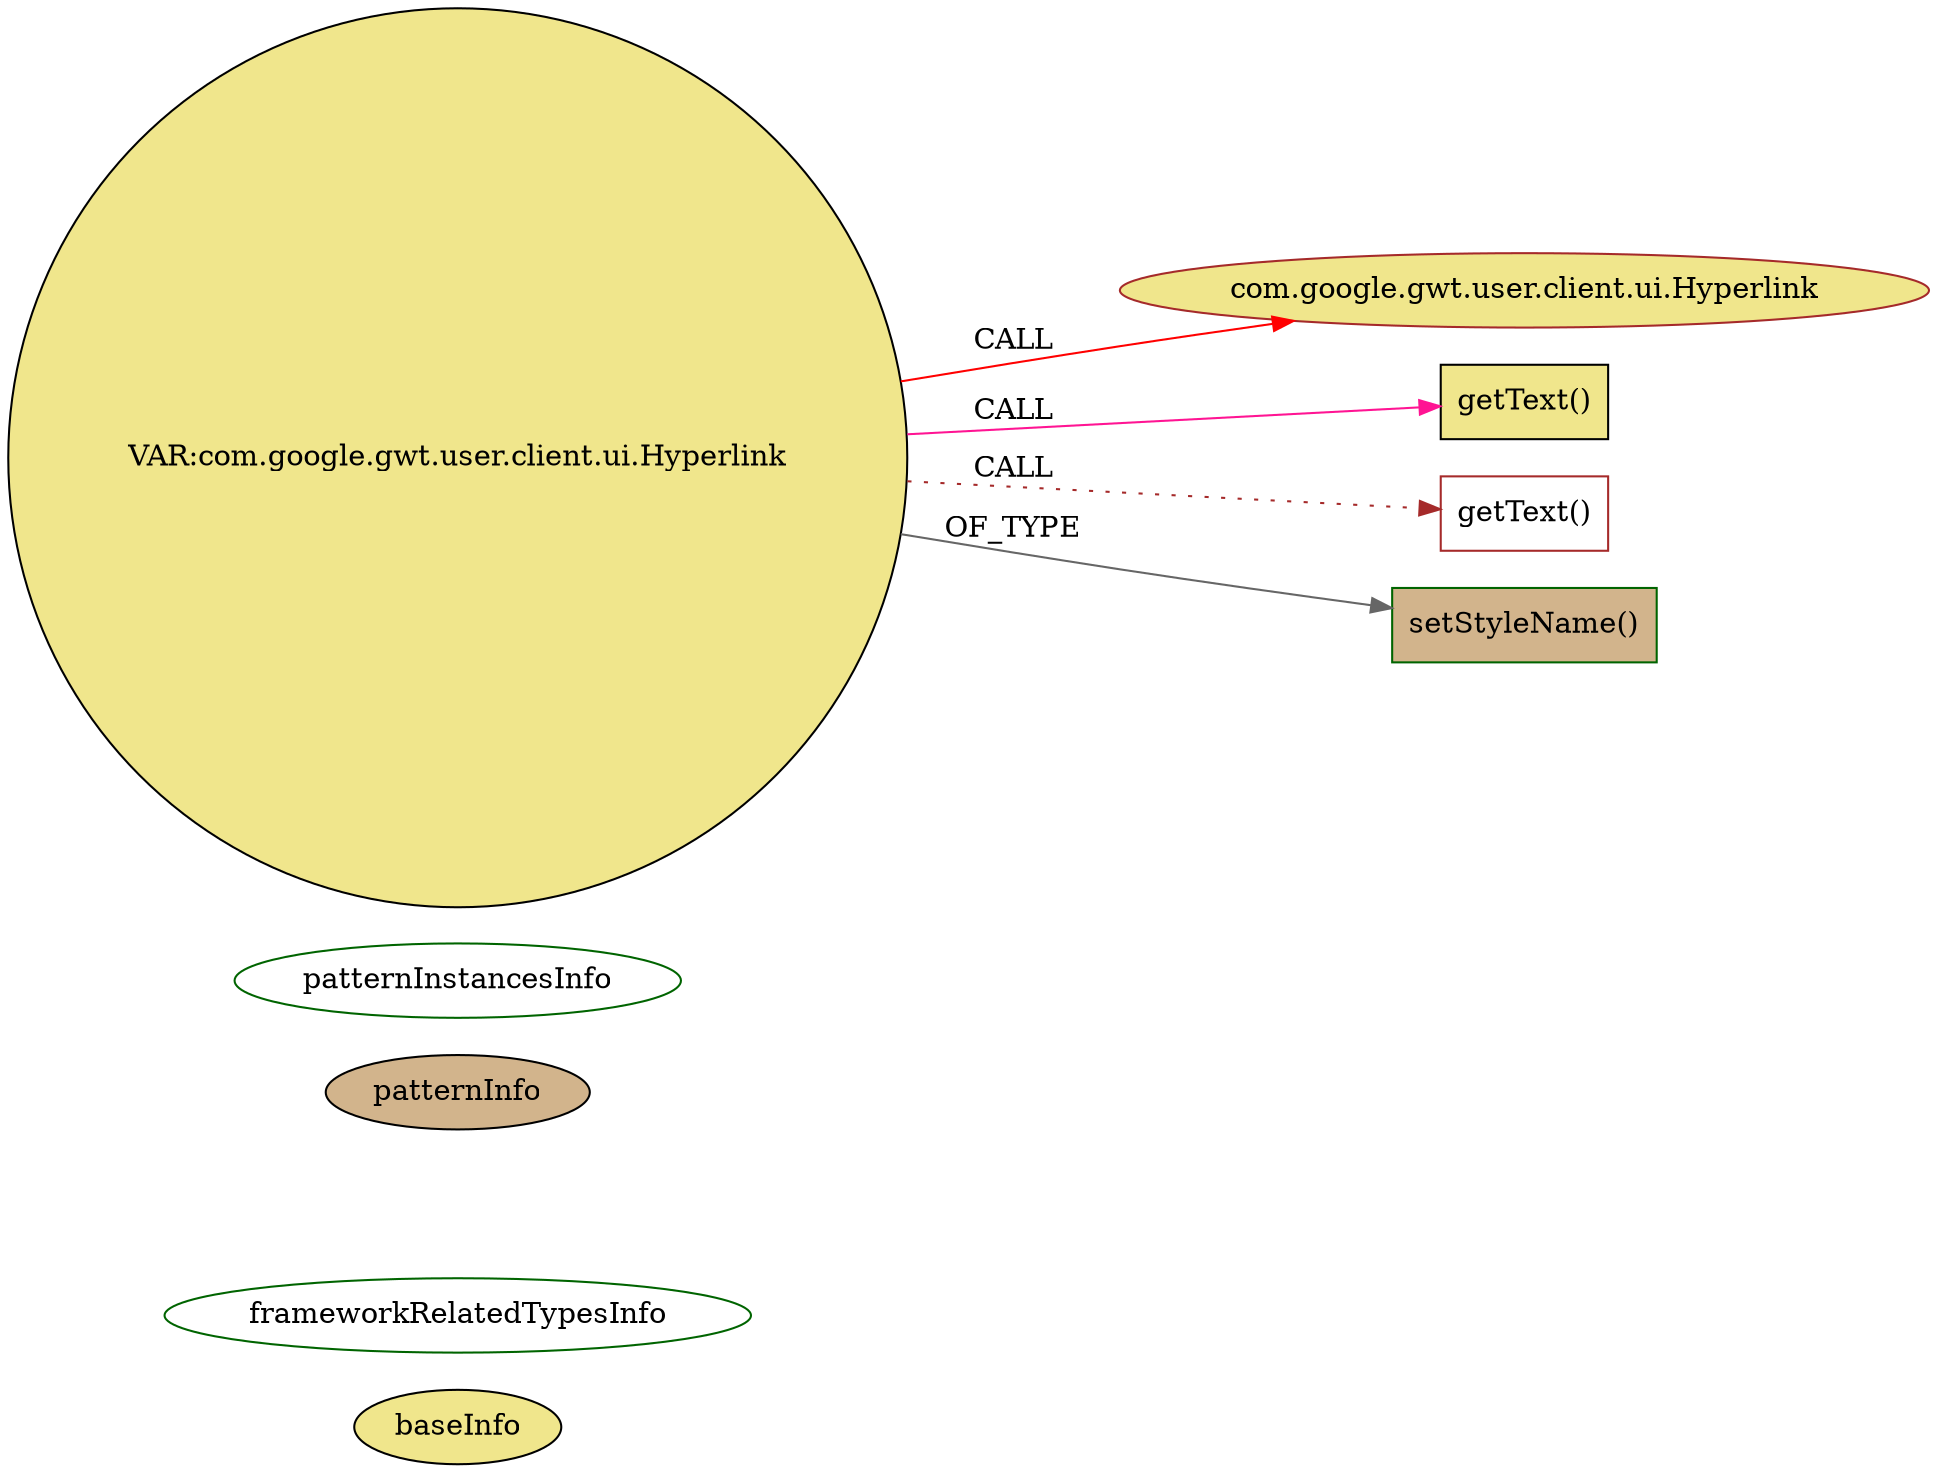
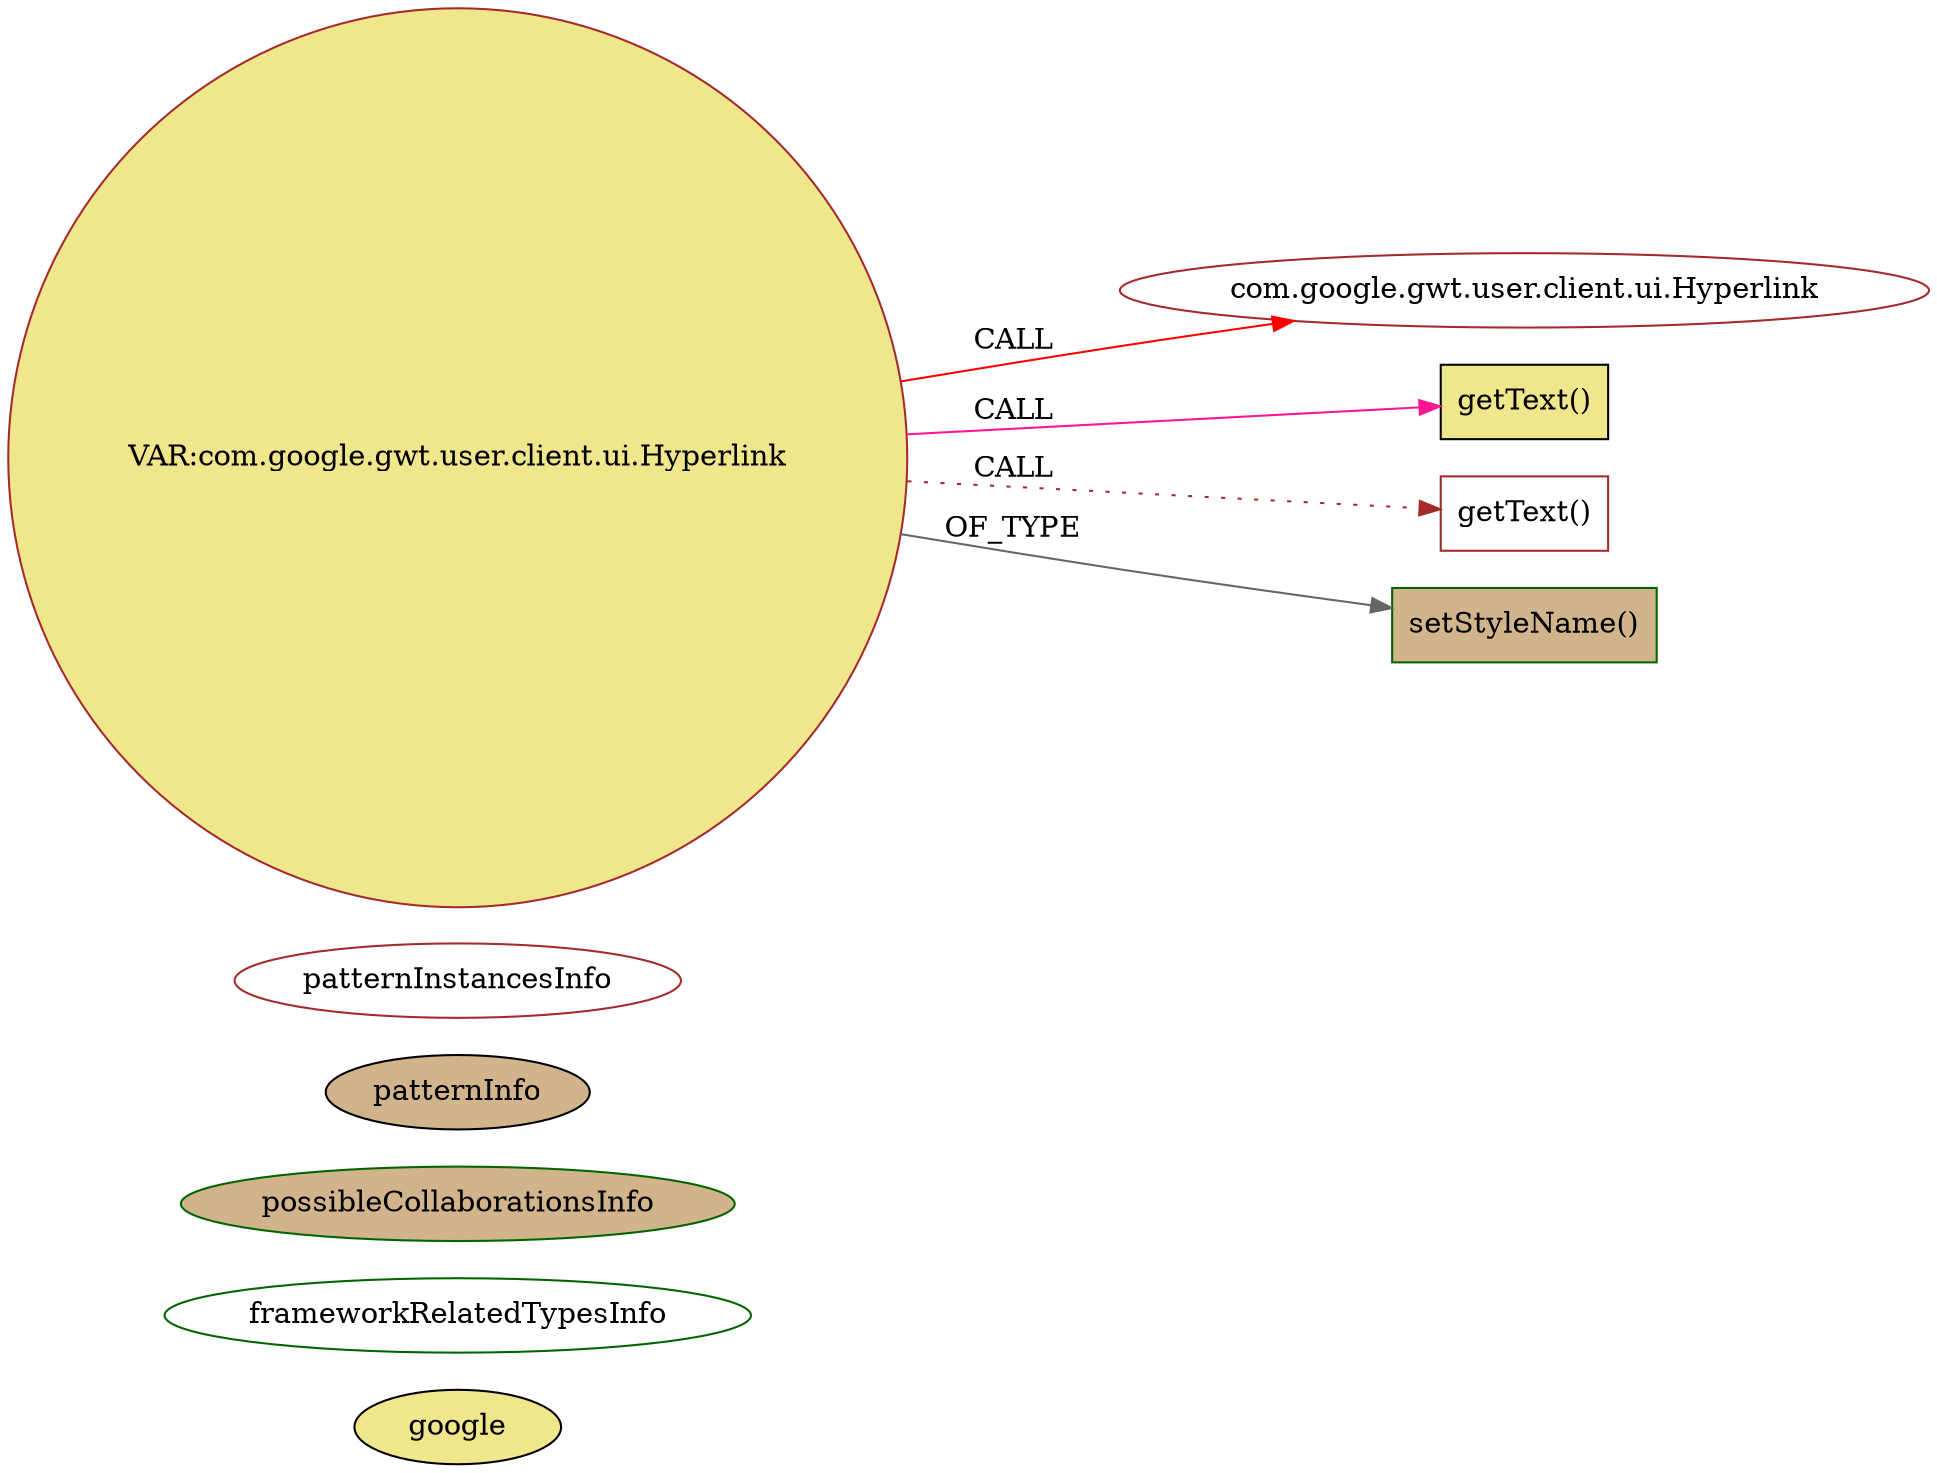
node "com.google.gwt.user.client.ui.Hyperlink": fillcolor khaki -> white
node "VAR:com.google.gwt.user.client.ui.Hyperlink": color black -> brown
node "patternInstancesInfo": color darkgreen -> brown
node "possibleCollaborationsInfo": added
node "baseInfo": label "baseInfo" -> "google"
